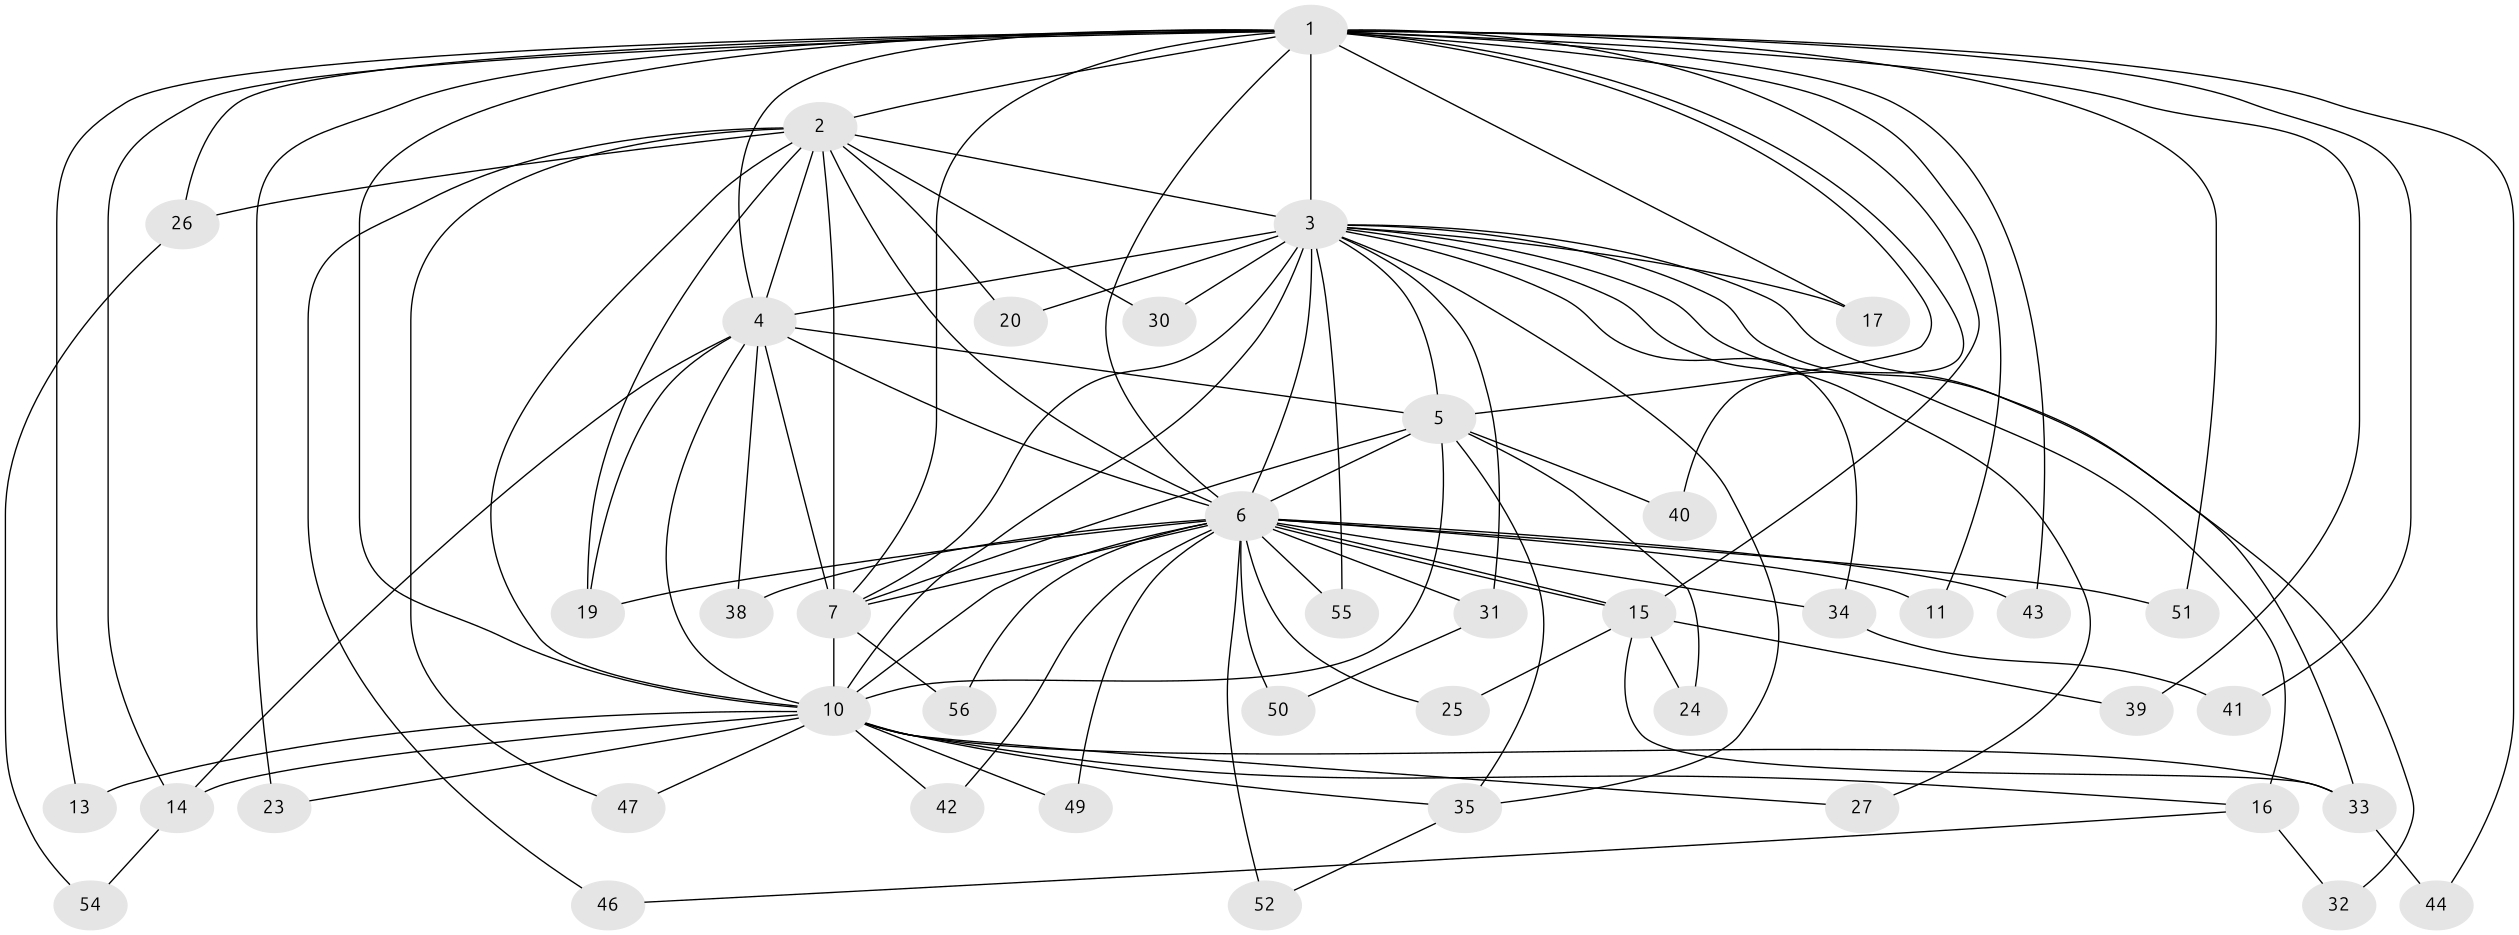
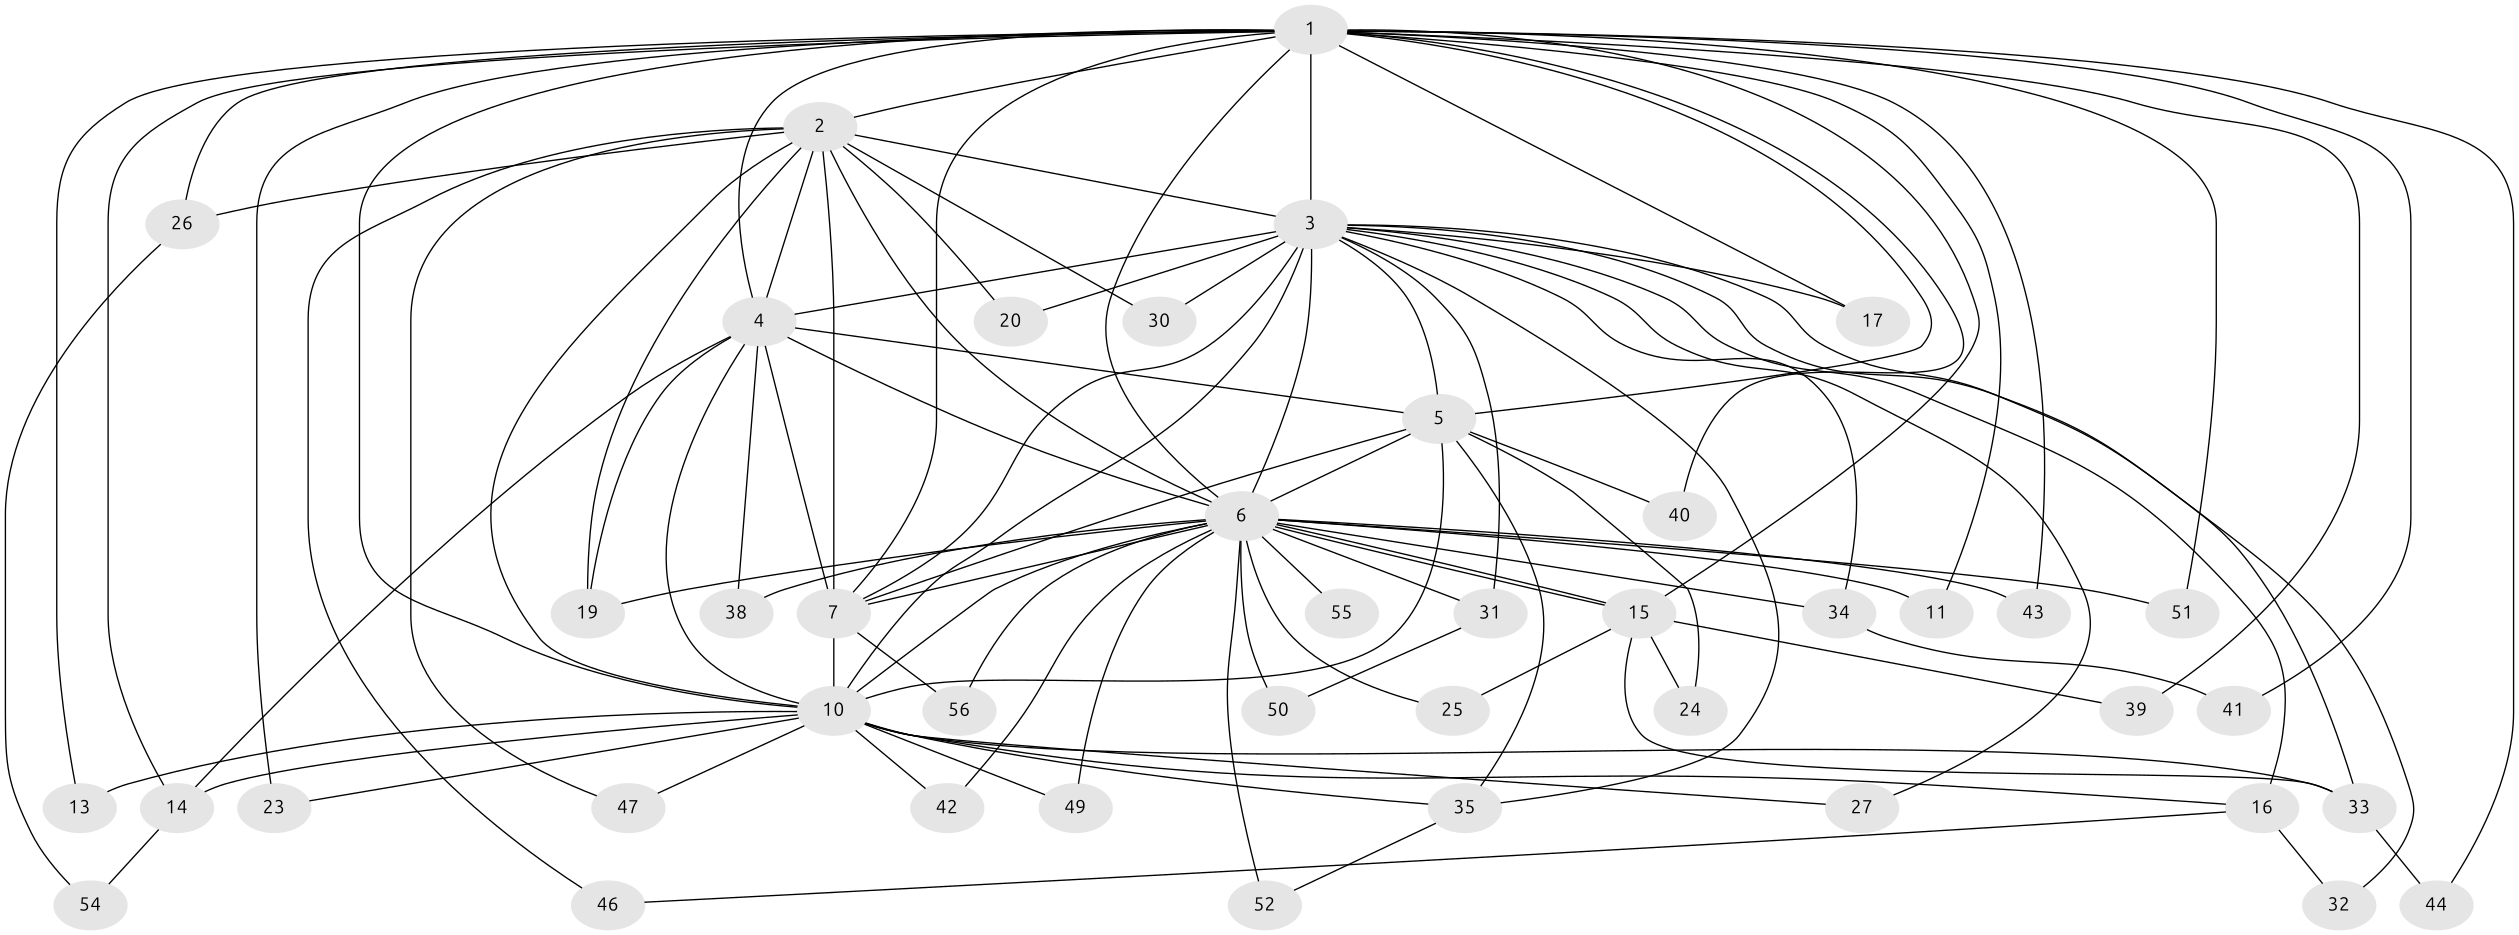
edge "3" -- "55": removed
